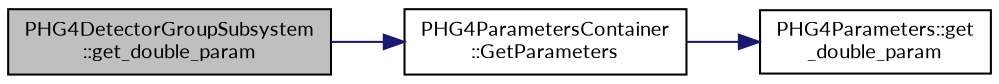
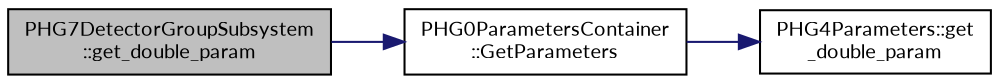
node "PHG4DetectorGroupSubsystem ::get_double_param": label "PHG4DetectorGroupSubsystem ::get_double_param" -> "PHG7DetectorGroupSubsystem ::get_double_param"
node "PHG4ParametersContainer ::GetParameters": label "PHG4ParametersContainer ::GetParameters" -> "PHG0ParametersContainer ::GetParameters"
